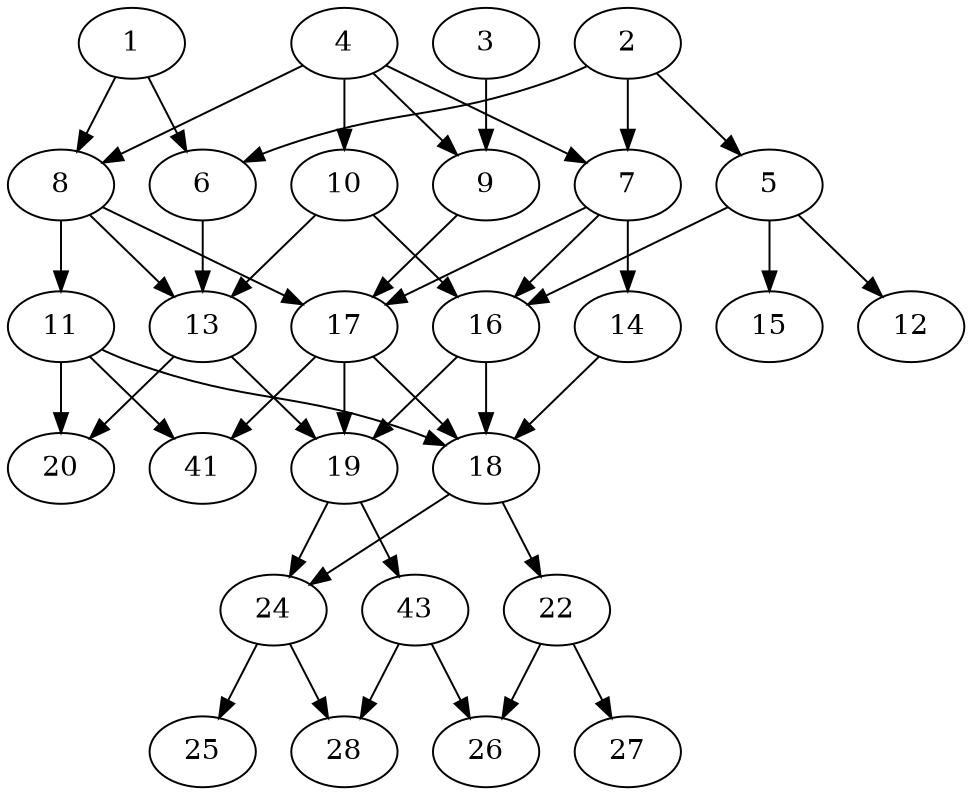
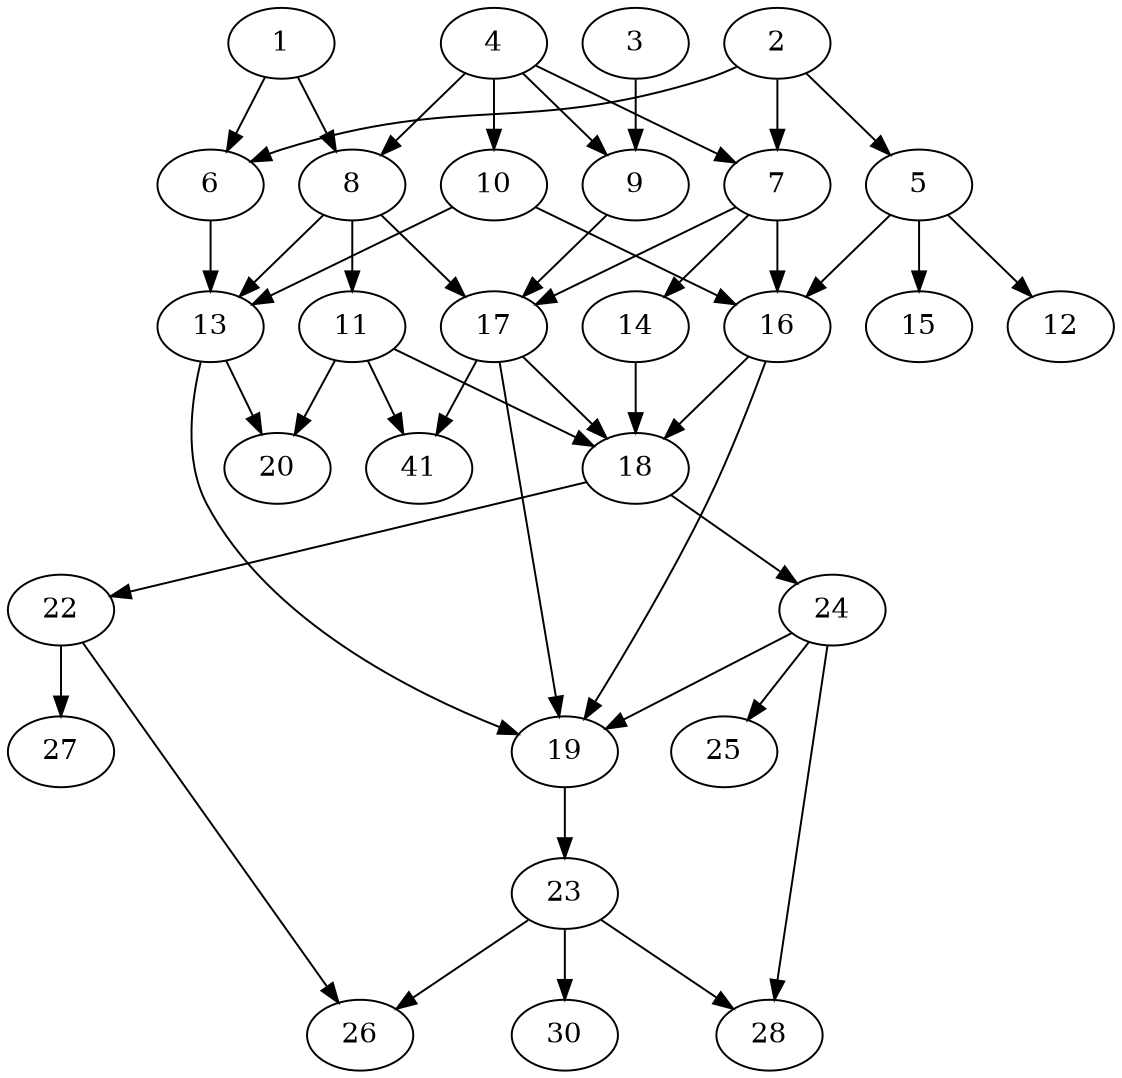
edge "19" -> "24": reversed
node "43": label "43" -> "23"
node "30": added
